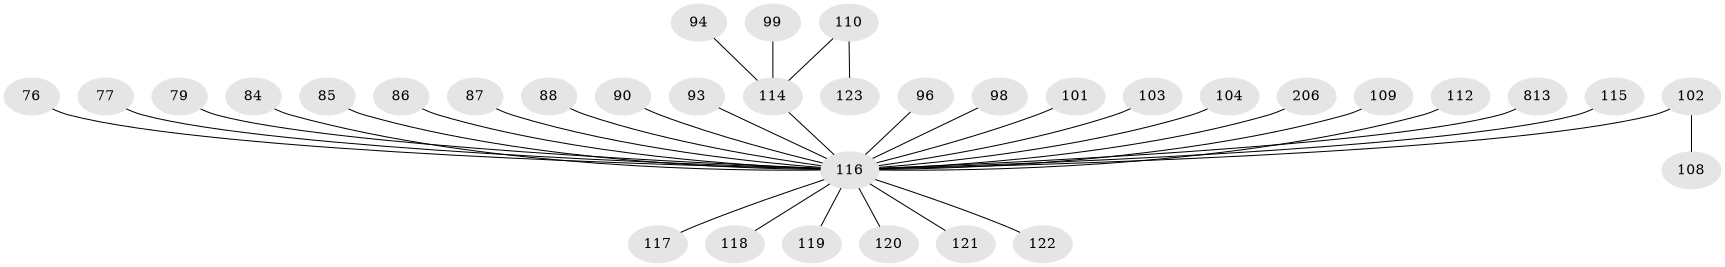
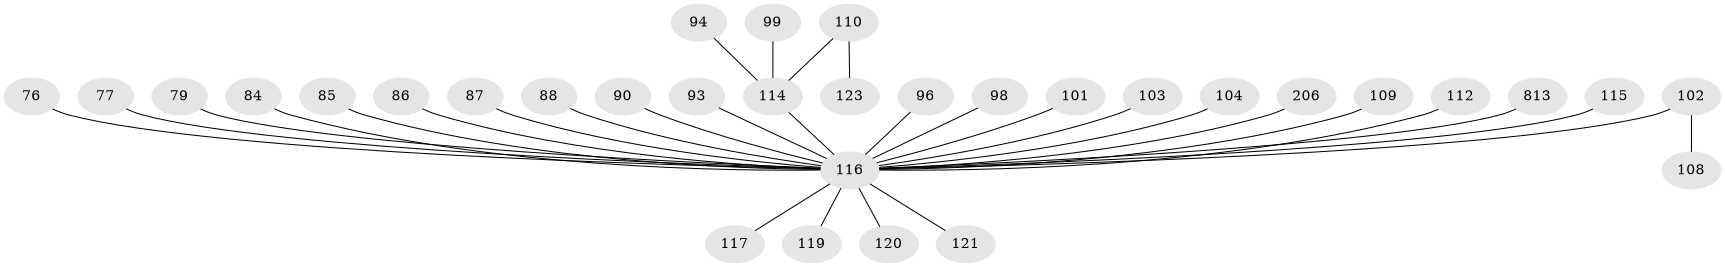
node "118": removed
node "122": removed
